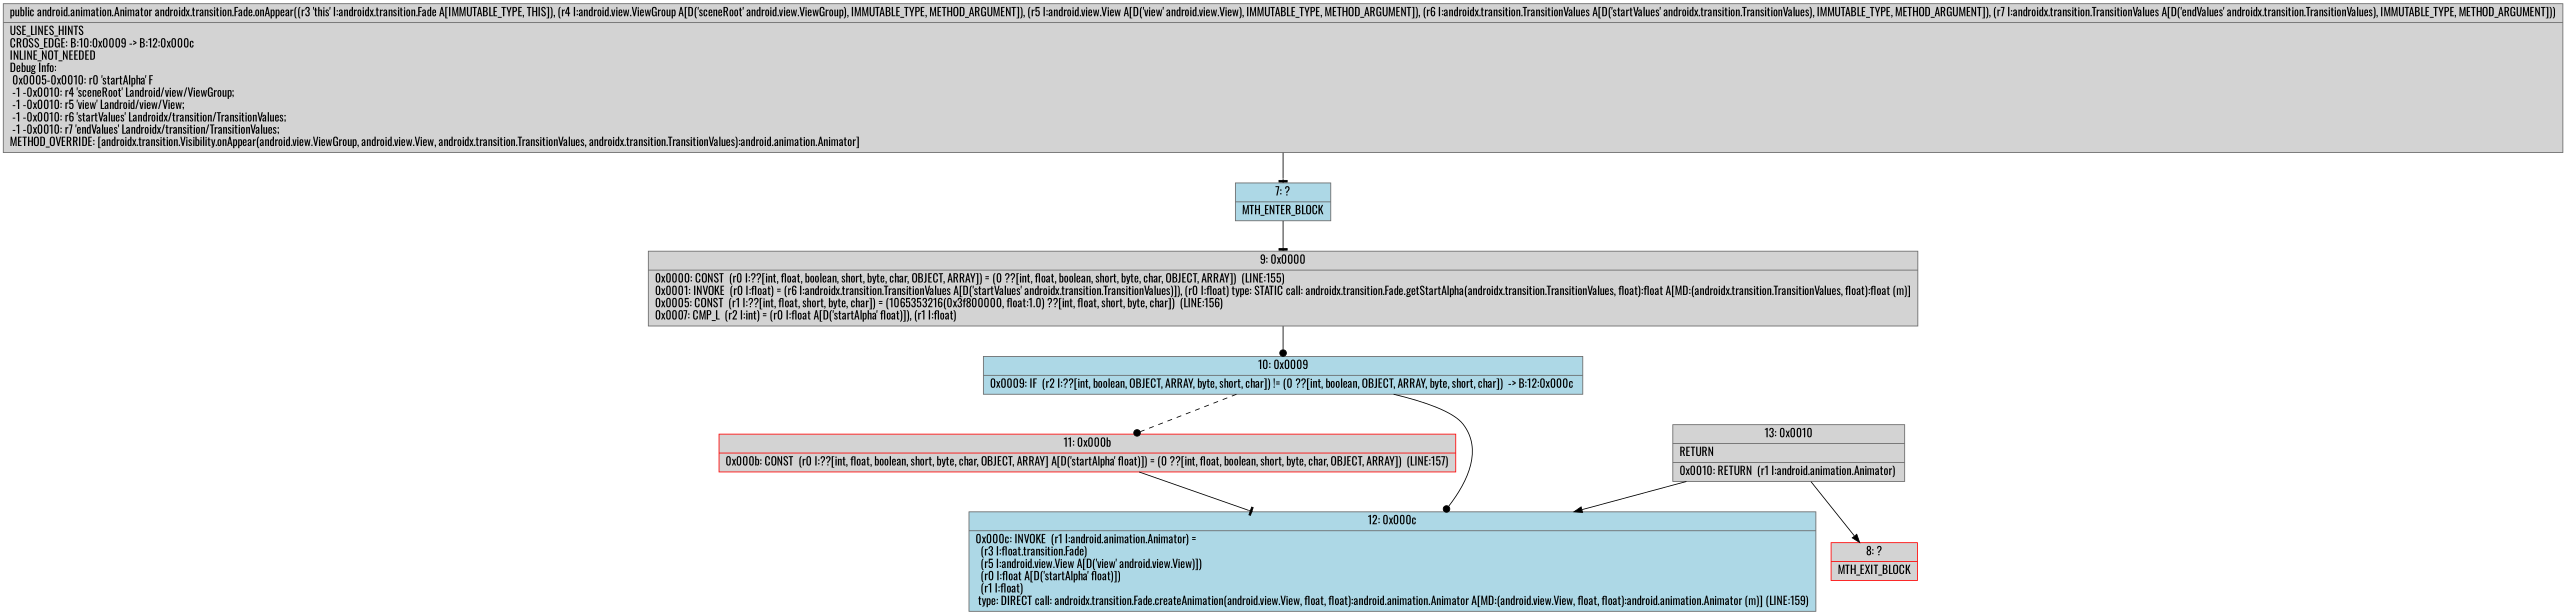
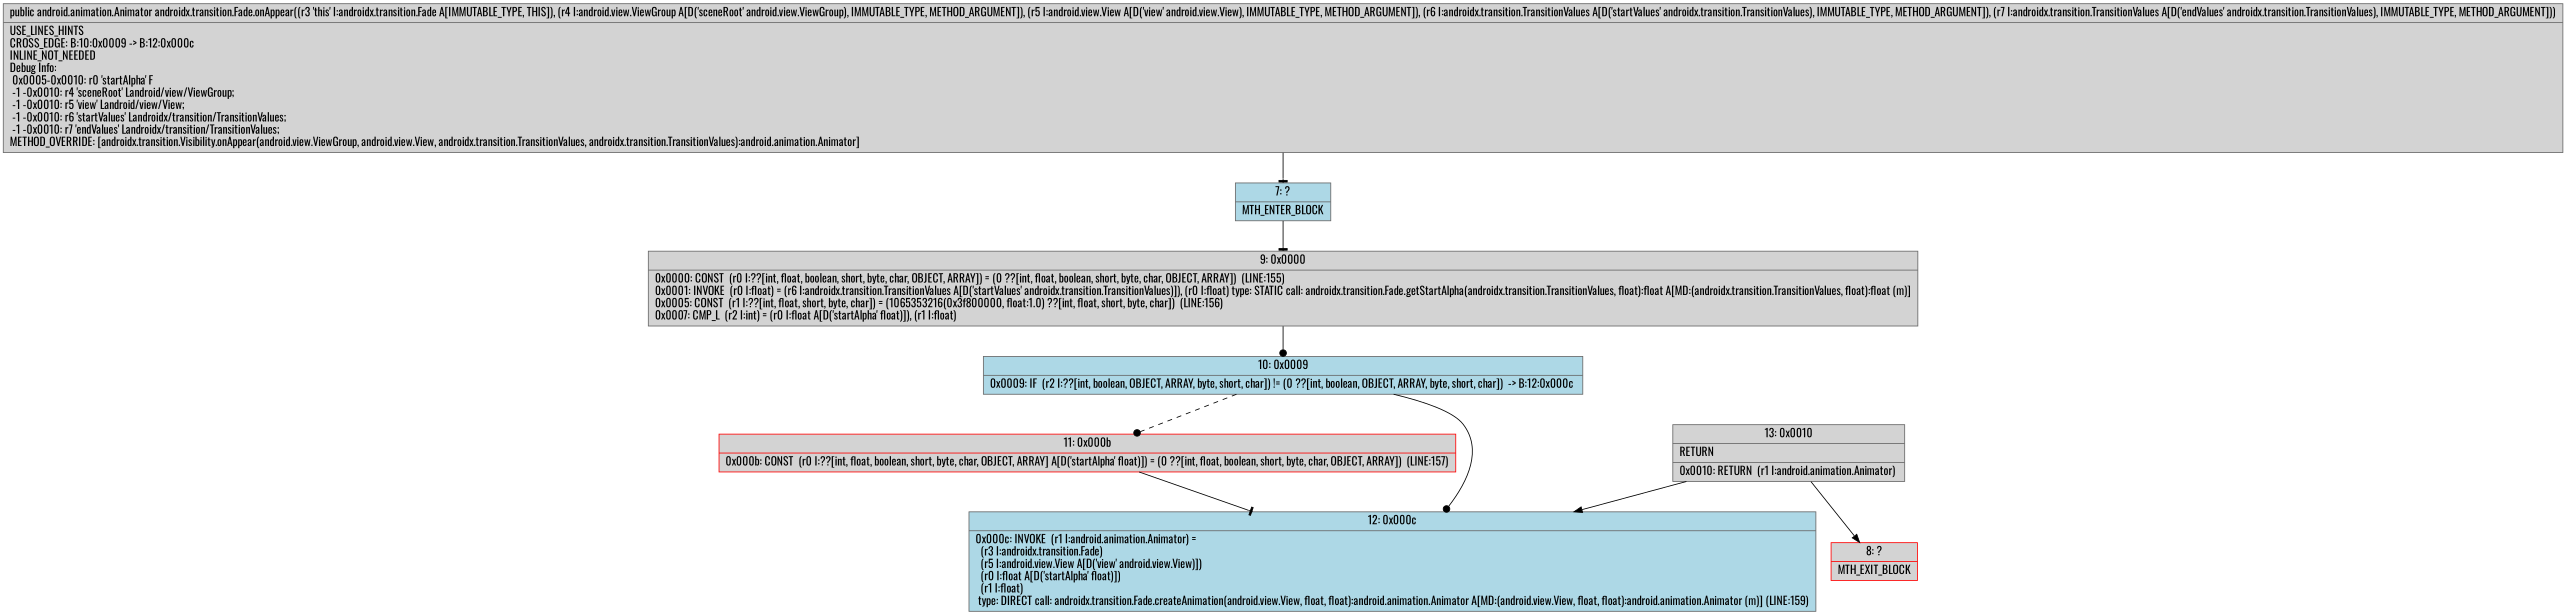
node "12: 0x000c": text "(r3 I:float.transition.Fade)" -> "(r3 I:androidx.transition.Fade)"
